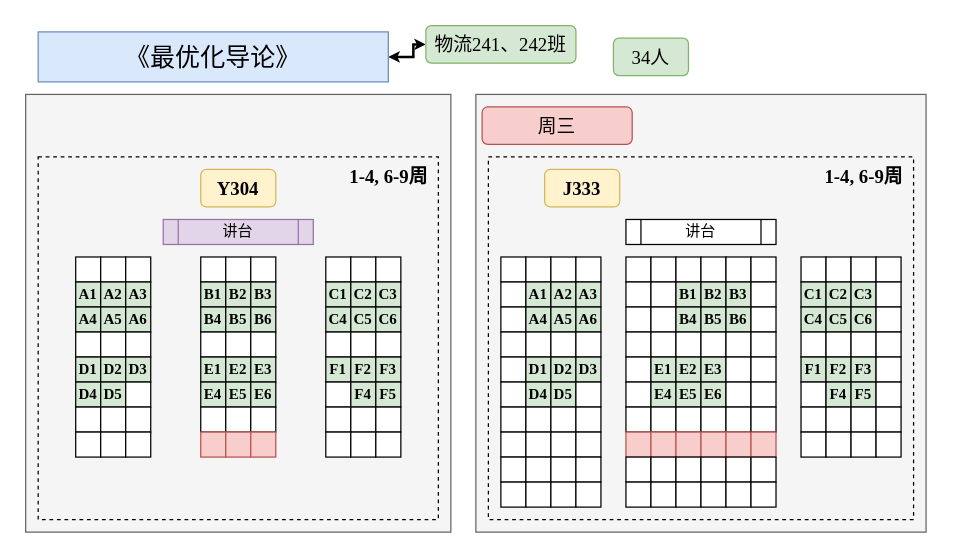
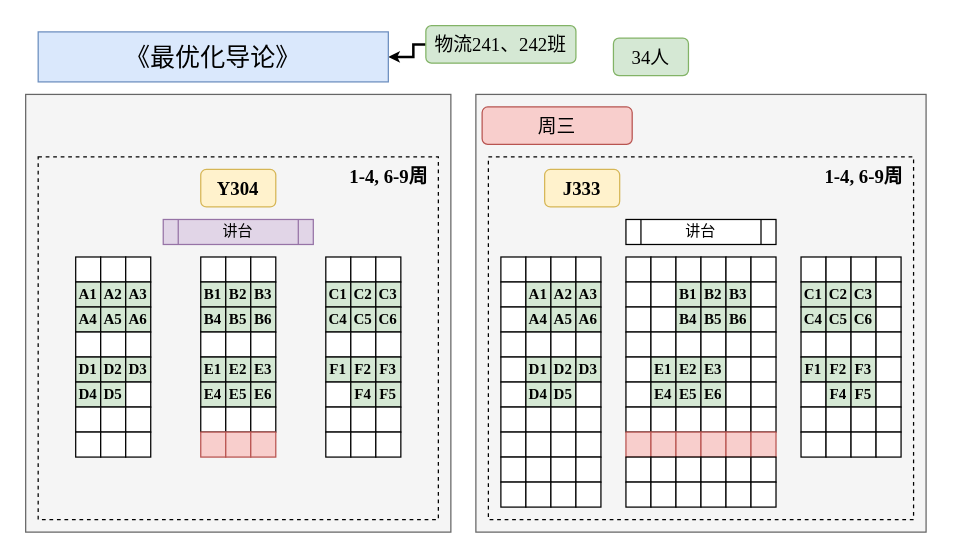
edge "物流241、242班" -- "《最优化导论》": arrowhead classic -> none
